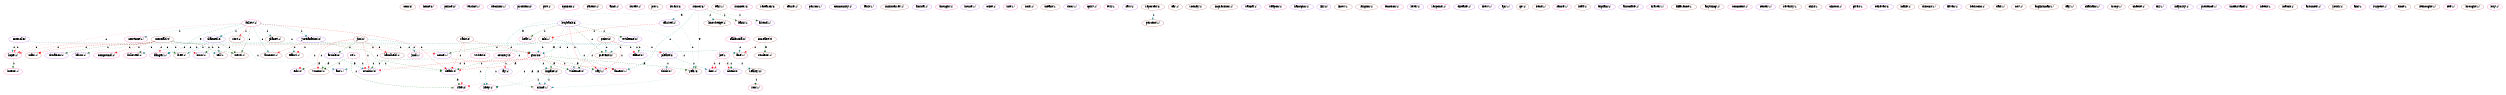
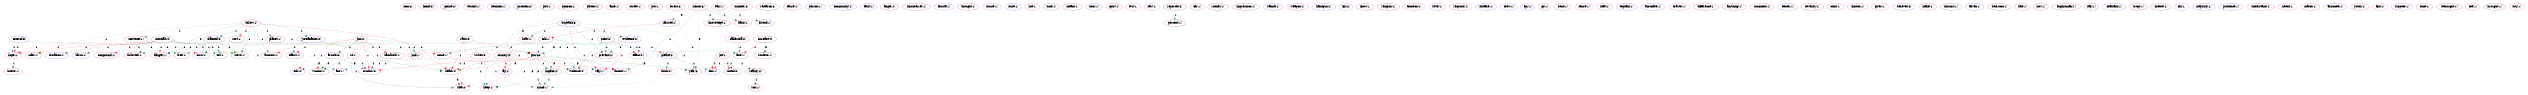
node "anger(1)": added
